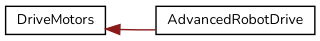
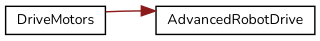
edge "AdvancedRobotDrive" -> "DriveMotors": reversed
